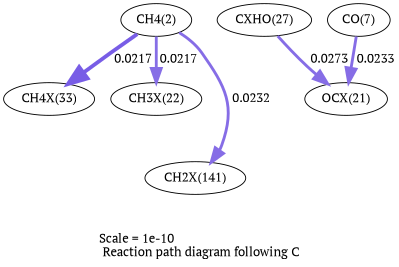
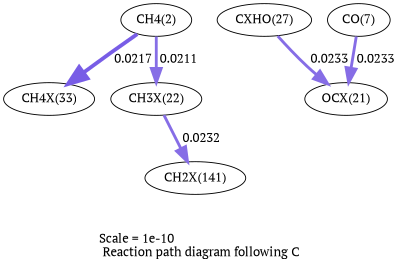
edge "CH4(2)" -> "CH3X(22)": label " 0.0217" -> " 0.0211"
edge "CXHO(27)" -> "OCX(21)": label " 0.0273" -> " 0.0233"
edge "CH4(2)" -> "CH2X(141)": now "CH3X(22)" -> "CH2X(141)"
